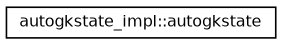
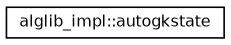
node "autogkstate_impl::autogkstate": label "autogkstate_impl::autogkstate" -> "alglib_impl::autogkstate"
